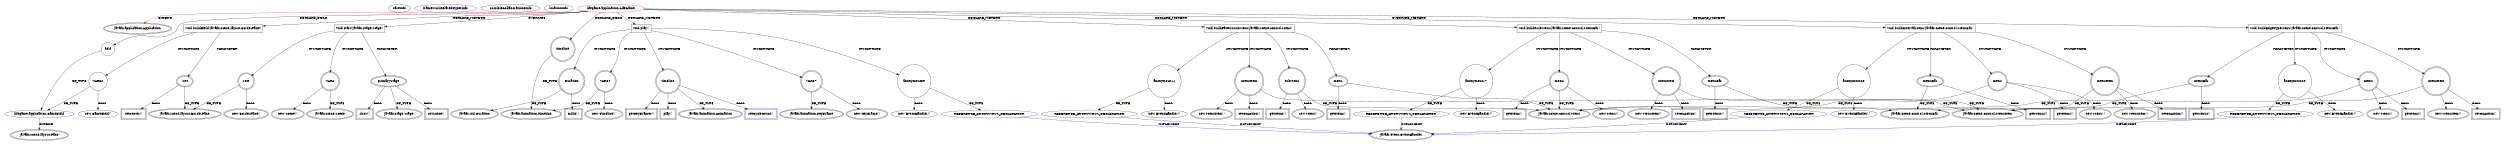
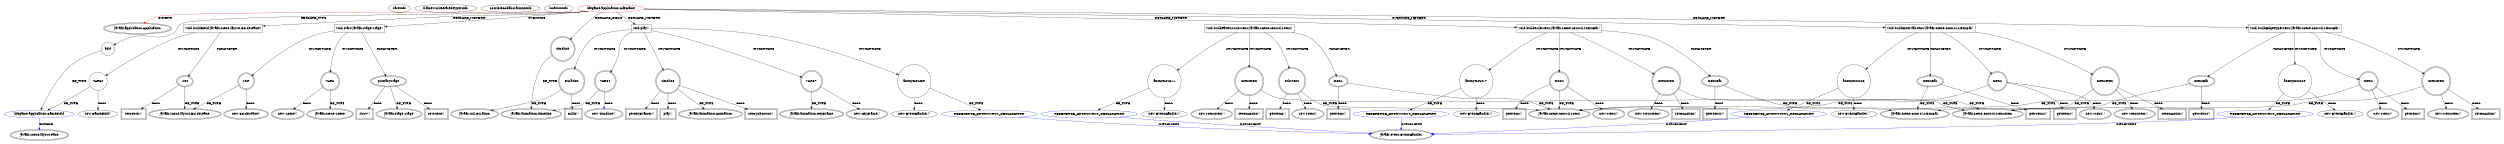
node "frameworkRelatedTypesInfo": color blue -> black
edge "lifegame.application.LifeGame" -> "field": label "DECLARE_FIELD" -> "DECLARE_TYPE"
edge "lifegame.application.LifeGame" -> "void buildPatternSubMenu(javafx.scene.control.Menu)": removed, label "DECLARE_METHOD"
node "setCycleCount()": color blue -> black
